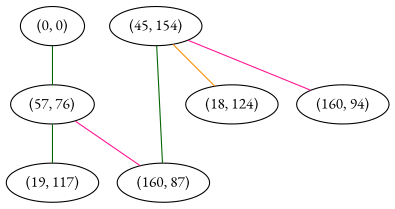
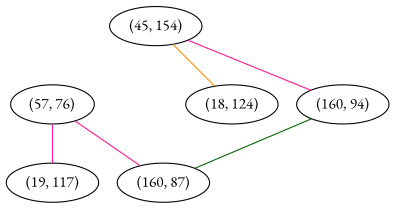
node "(0, 0)": removed
edge "(45, 154)" -- "(160, 87)": now "(160, 94)" -- "(160, 87)"
edge "(57, 76)" -- "(19, 117)": color darkgreen -> deeppink
